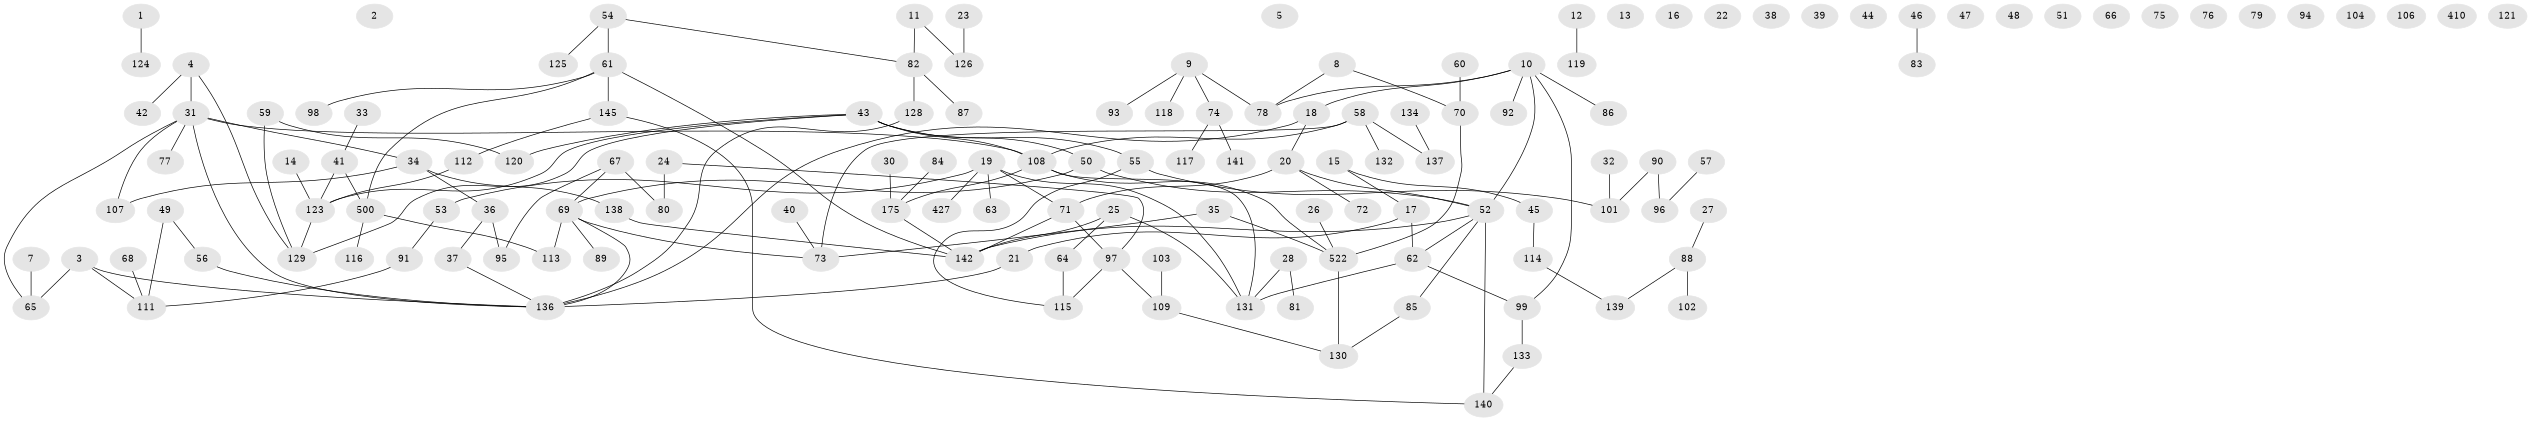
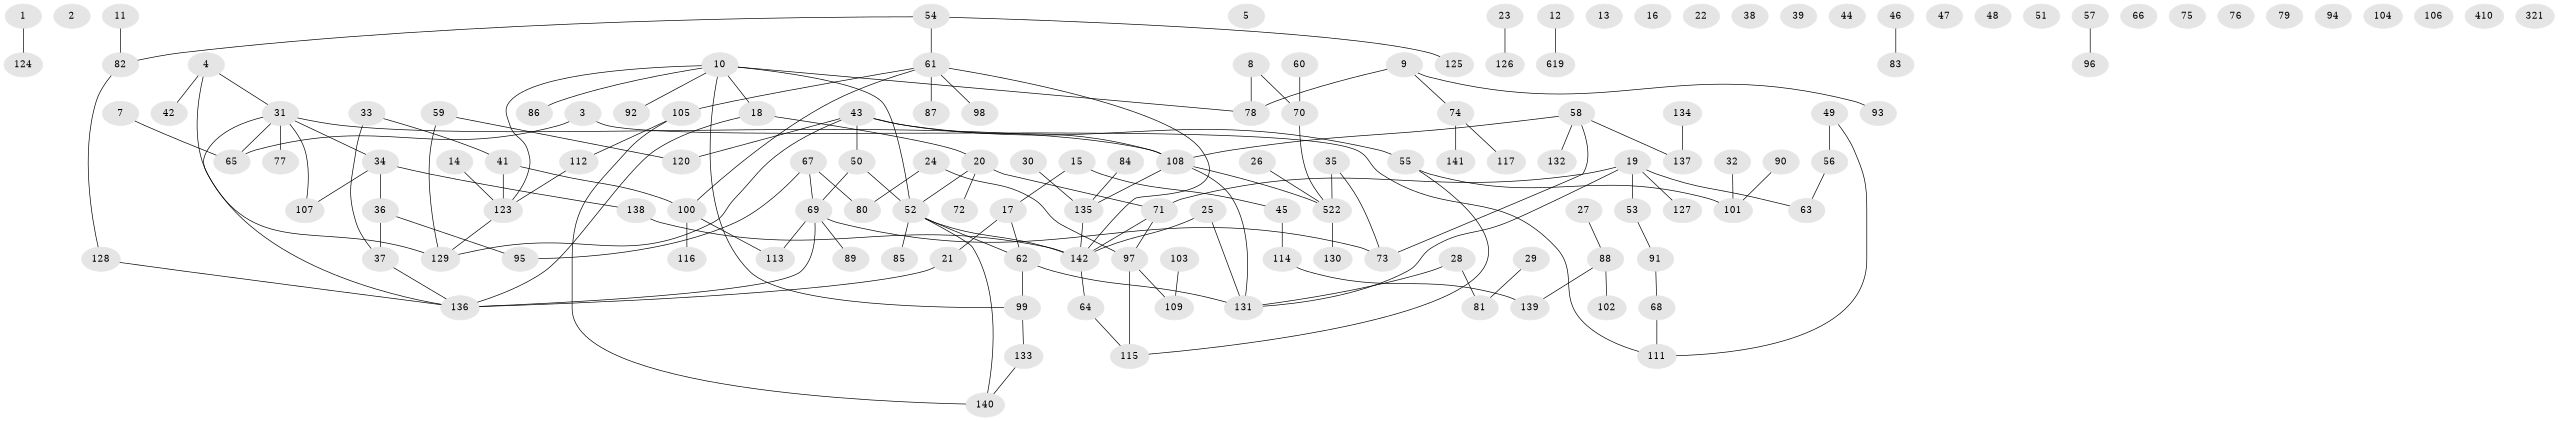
node "121": label "121" -> "321"
edge "11" -- "126": removed
node "119": label "119" -> "619"
edge "82" -- "87": now "61" -- "87"
node "145": label "145" -> "105"
node "118": removed
edge "43" -- "123": now "10" -- "123"
edge "90" -- "96": removed
edge "33" -- "37": added
node "500": label "500" -> "100"
node "40": removed
node "175": label "175" -> "135"
node "427": label "427" -> "127"
edge "25" -- "64": now "142" -- "64"
node "29": added
edge "3" -- "136": removed
edge "91" -- "111": now "91" -- "68"
edge "56" -- "136": now "56" -- "63"
edge "109" -- "130": removed
edge "85" -- "130": removed
